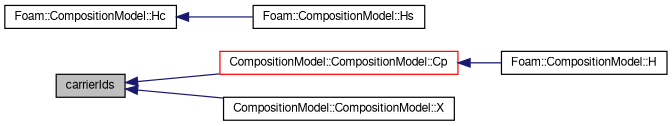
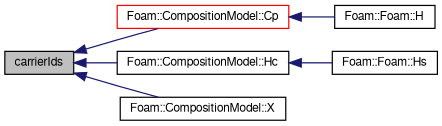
node "Foam::CompositionModel::Hs": label "Foam::CompositionModel::Hs" -> "Foam::Foam::Hs"
edge "Foam::CompositionModel::Hc" -> "carrierIds": added
node "CompositionModel::CompositionModel::Cp": label "CompositionModel::CompositionModel::Cp" -> "Foam::CompositionModel::Cp"
node "Foam::CompositionModel::H": label "Foam::CompositionModel::H" -> "Foam::Foam::H"
node "CompositionModel::CompositionModel::X": label "CompositionModel::CompositionModel::X" -> "Foam::CompositionModel::X"
